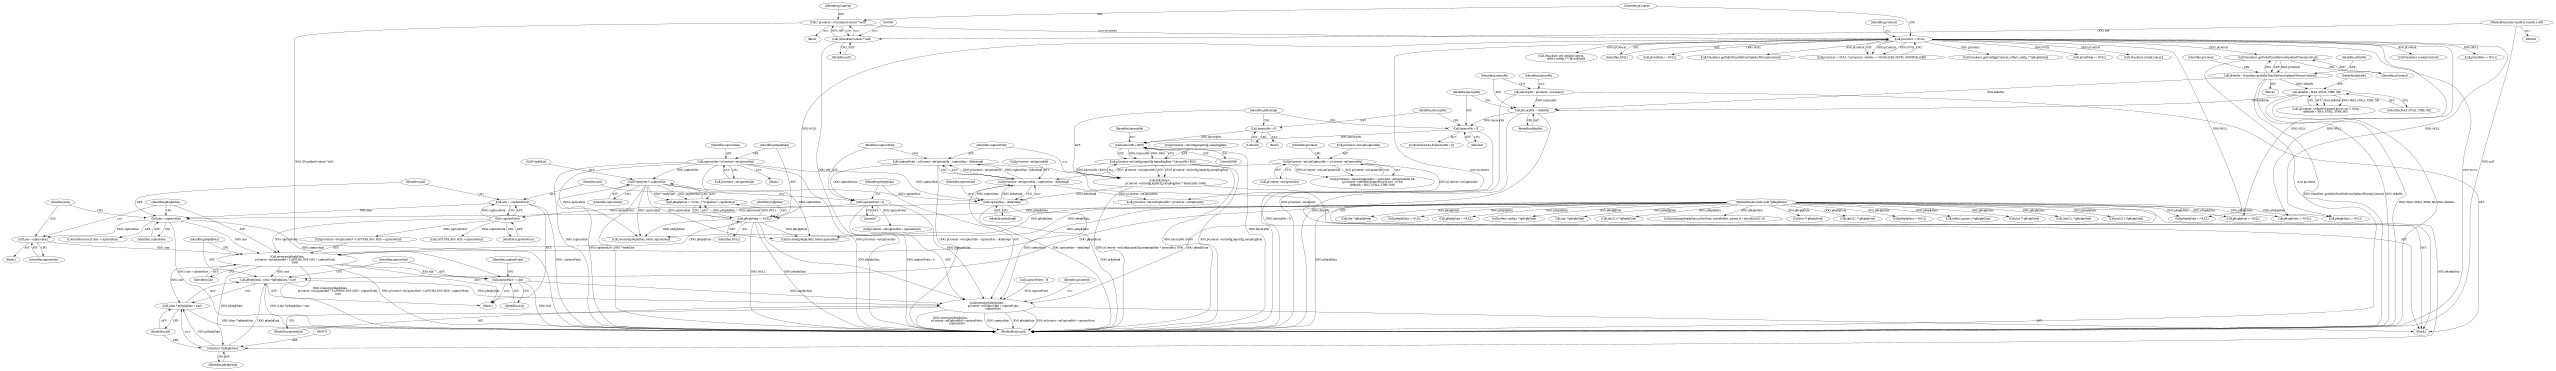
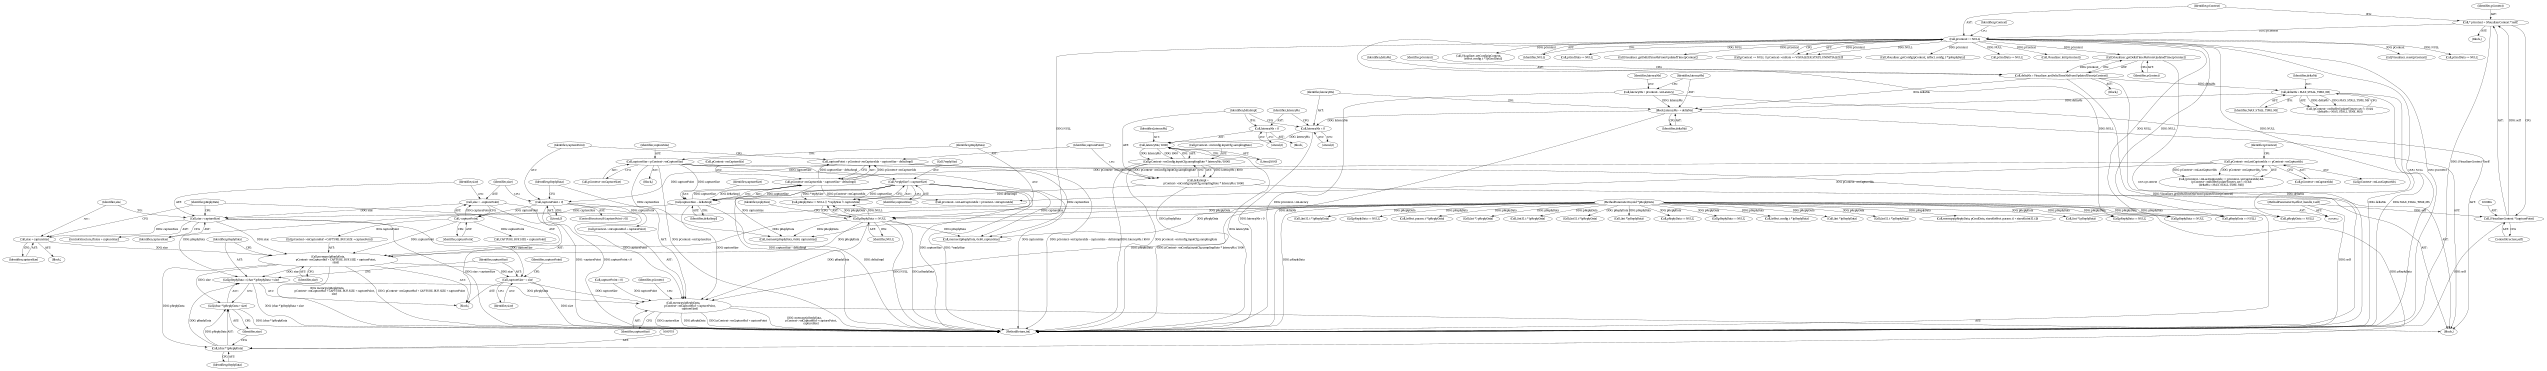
node "(Call,(VisualizerContext *)self)": label "(Call,(VisualizerContext *)self)" -> "(Call,(VisualizerContext *)capturePoint)"
node "(Identifier,self)": label "(Identifier,self)" -> "(ControlStructure,self)"
node "(Call,latencyMs -= deltaMs)": label "(Call,latencyMs -= deltaMs)" -> "(Block,latencyMs -= deltaMs)"
edge "(Call,latencyMs = 0)" -> "(Call,latencyMs / 1000)": label "DDG: latencyMs" -> "AST: "
node "(ControlStructure,if (latencyMs < 0))": removed
edge "(Call,pContext->mLastCaptureIdx)" -> "(Call,pContext->mLastCaptureIdx == pContext->mCaptureIdx)": reversed
node "(Literal,8000)": label "(Literal,8000)" -> "(Literal,1000)"
edge "(MethodParameterIn,void *pReplyData)" -> "1000102": added, label "AST:"
node "(ControlStructure,if (capturePoint < 0))": added
